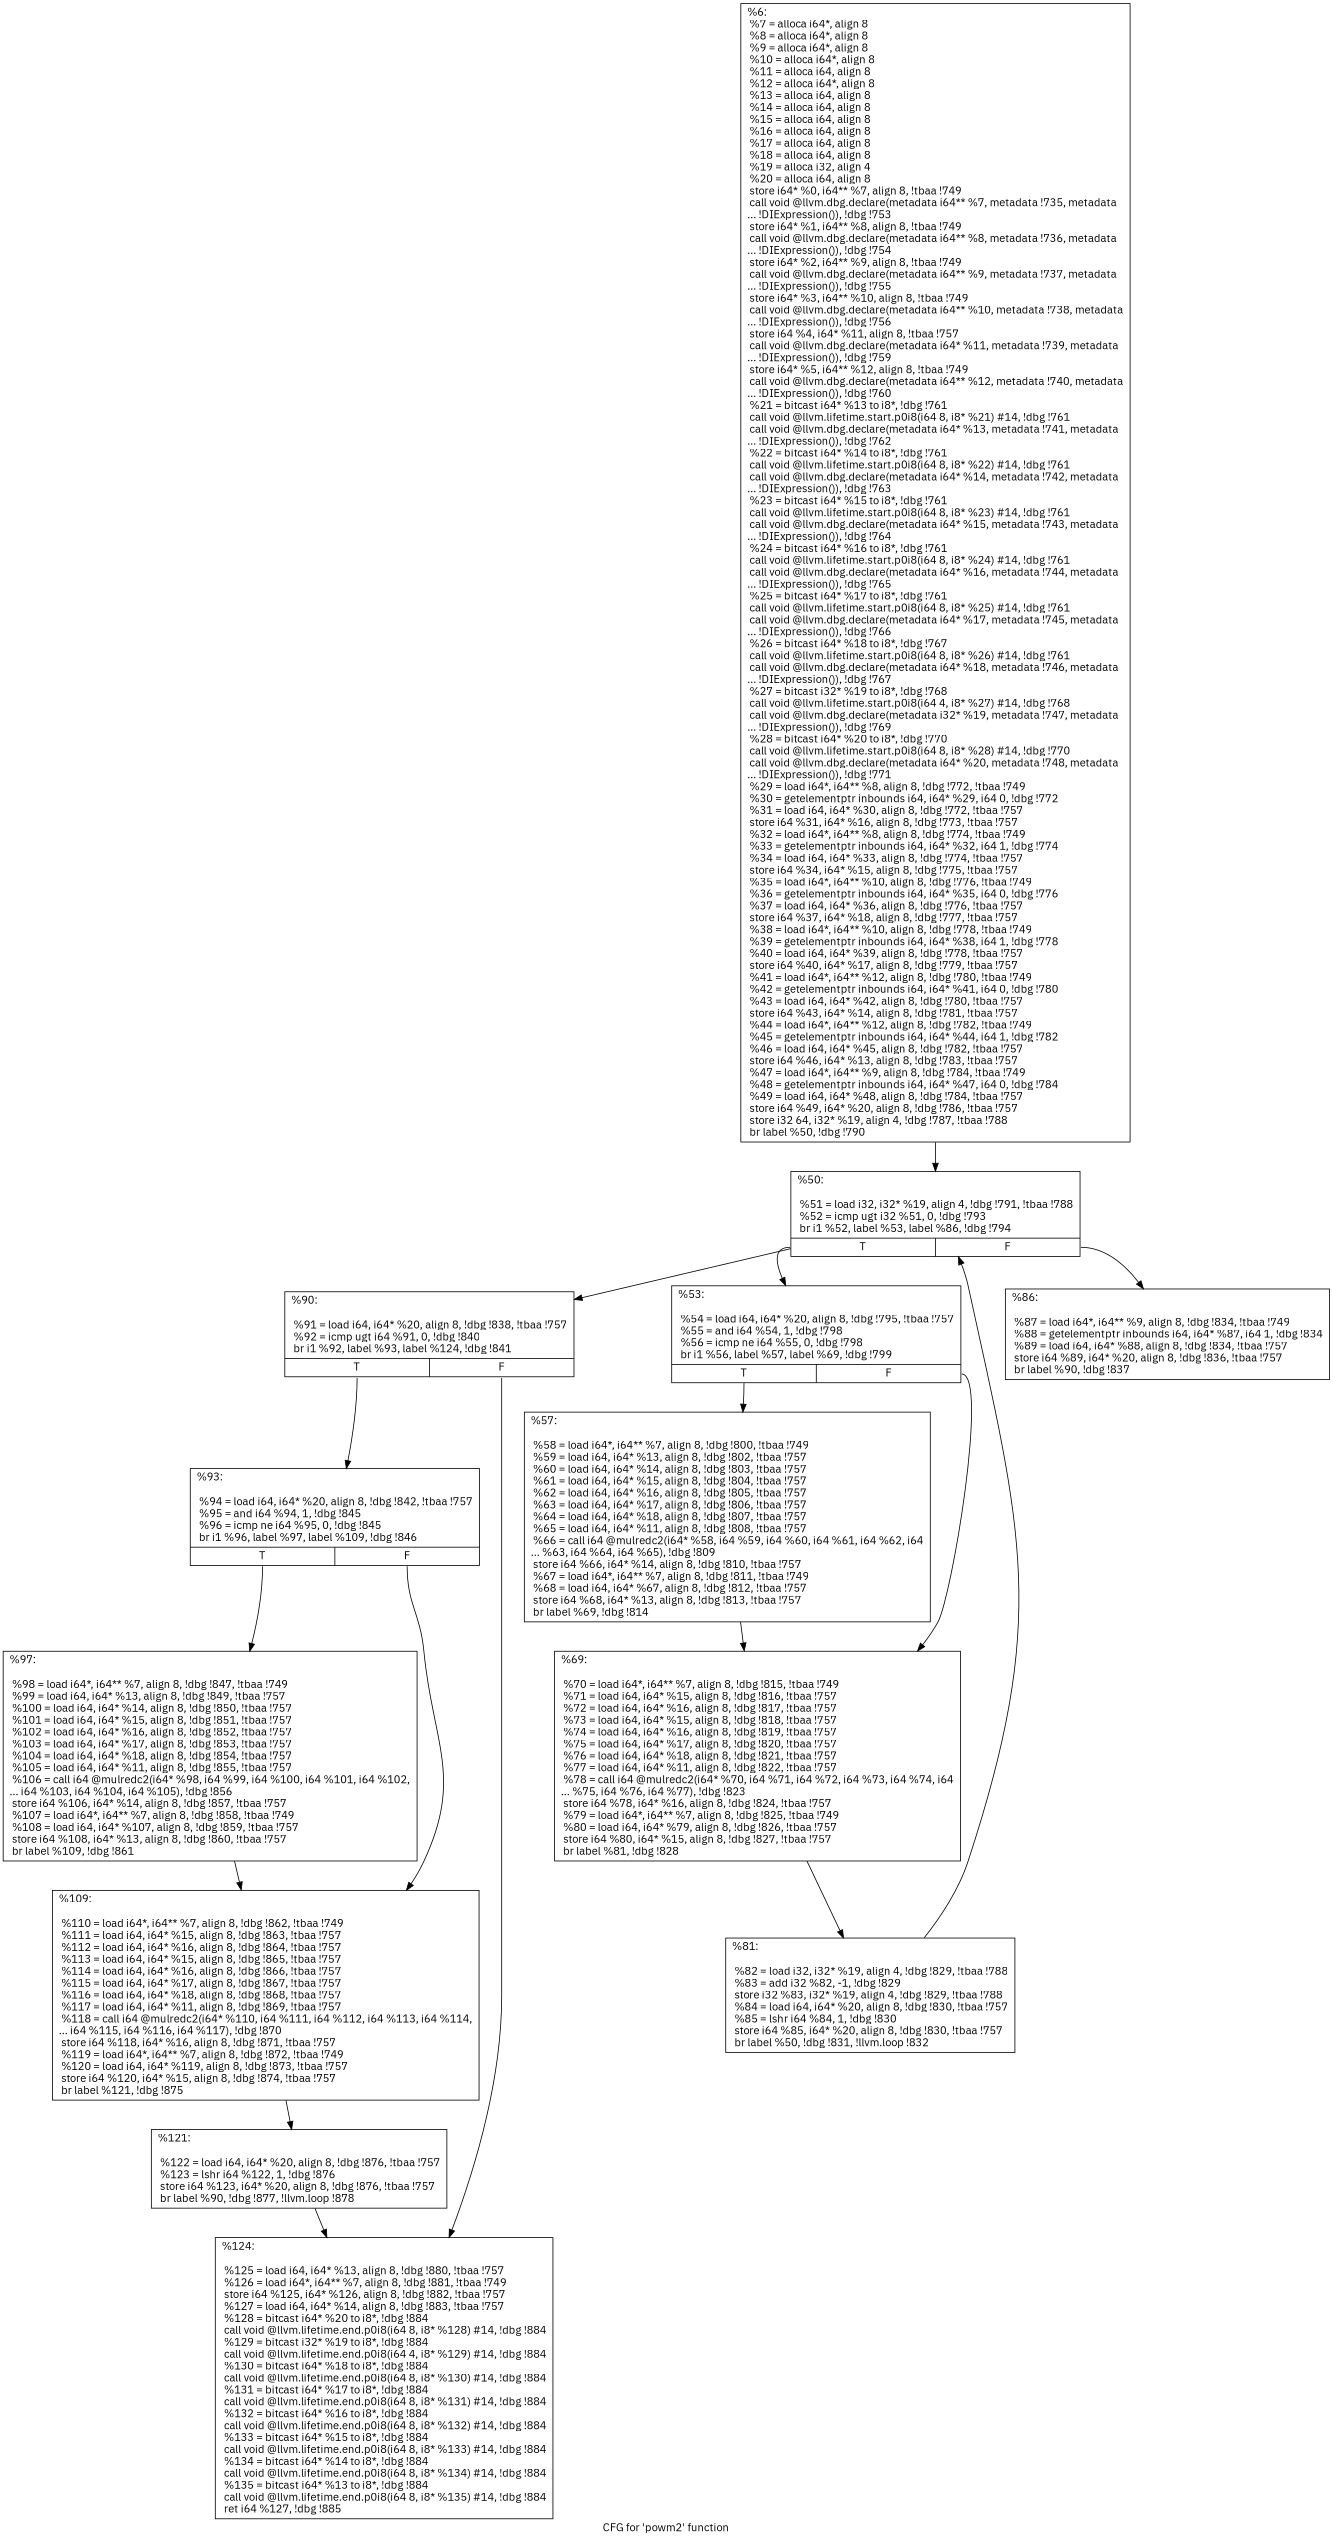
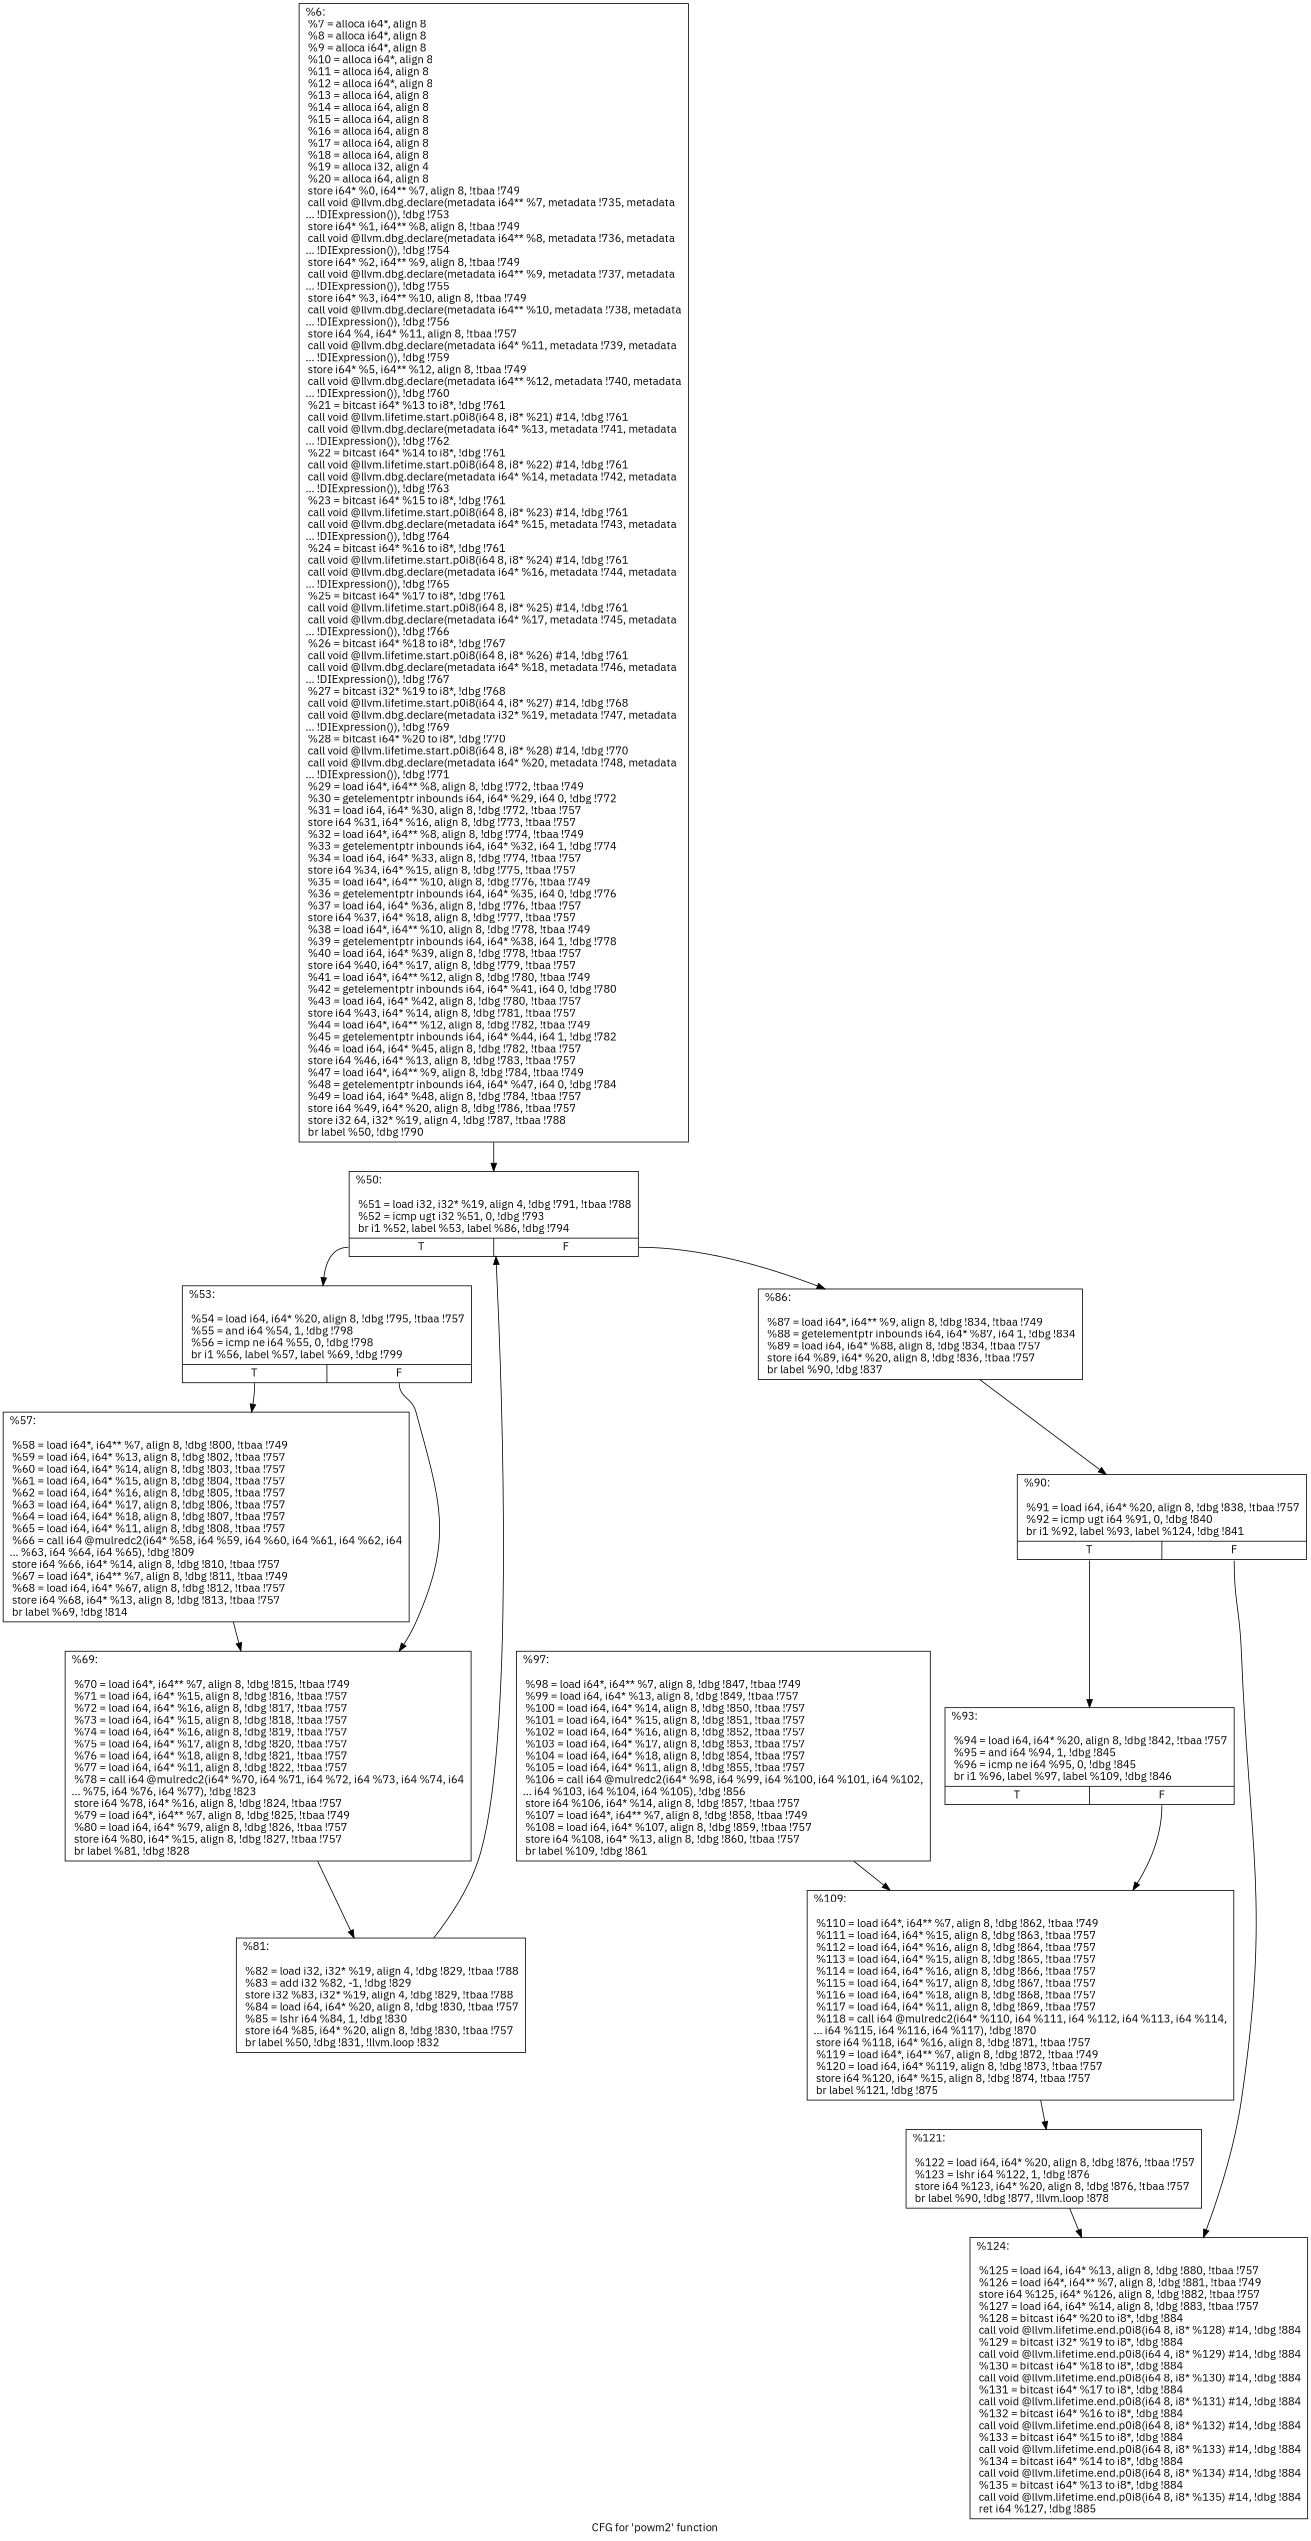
edge "%50:" -> "%90:": now "%86:" -> "%90:"
edge "%93:" -> "%97:": removed
